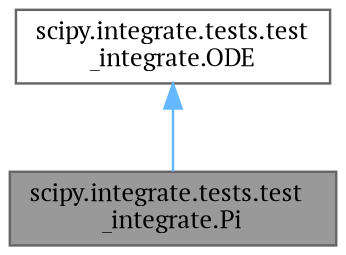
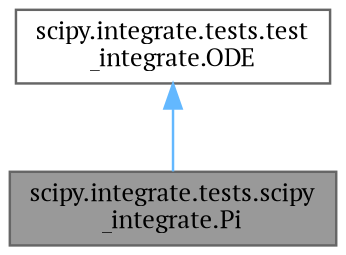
node "scipy.integrate.tests.test _integrate.Pi": label "scipy.integrate.tests.test _integrate.Pi" -> "scipy.integrate.tests.scipy _integrate.Pi"
